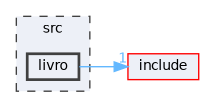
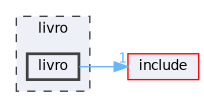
cluster "src": label "src" -> "livro"
